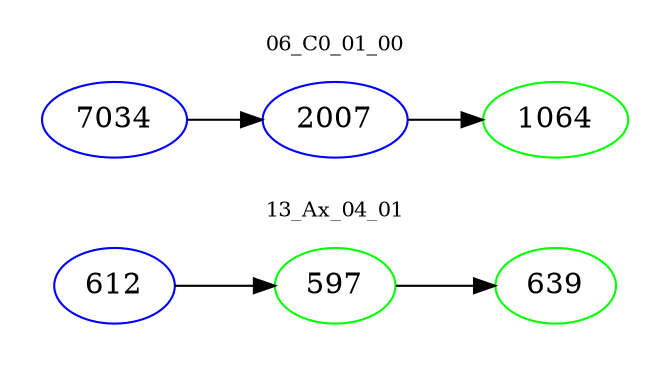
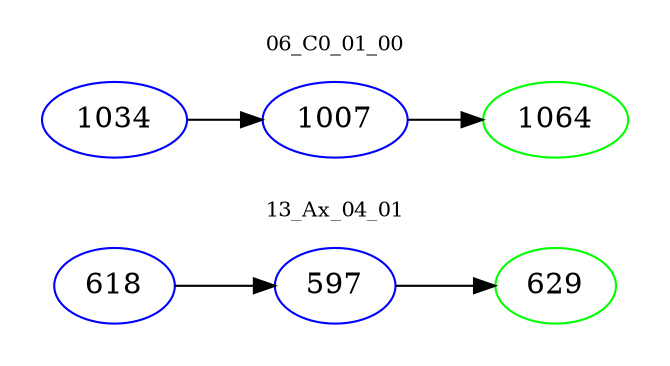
node "7034": label "7034" -> "1034"
node "2007": label "2007" -> "1007"
node "612": label "612" -> "618"
node "597": color green -> blue
node "639": label "639" -> "629"
